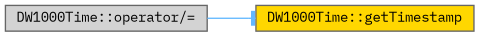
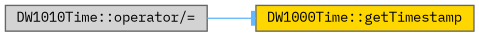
node "DW1000Time::operator/=": label "DW1000Time::operator/=" -> "DW1010Time::operator/="
